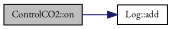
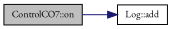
node "ControlCO2::on": label "ControlCO2::on" -> "ControlCO7::on"
